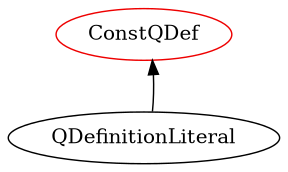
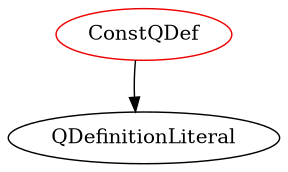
edge "QDefinitionLiteral" -> "ConstQDef": reversed
